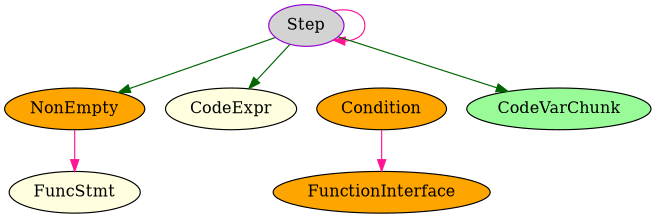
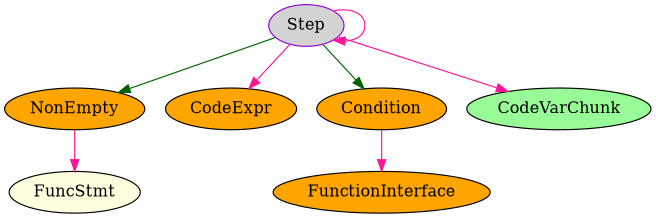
edge "Step" -> "CodeExpr": color darkgreen -> deeppink
edge "Step" -> "Condition": added
edge "Step" -> "CodeVarChunk": color darkgreen -> deeppink
node "CodeExpr": fillcolor lightyellow -> orange
